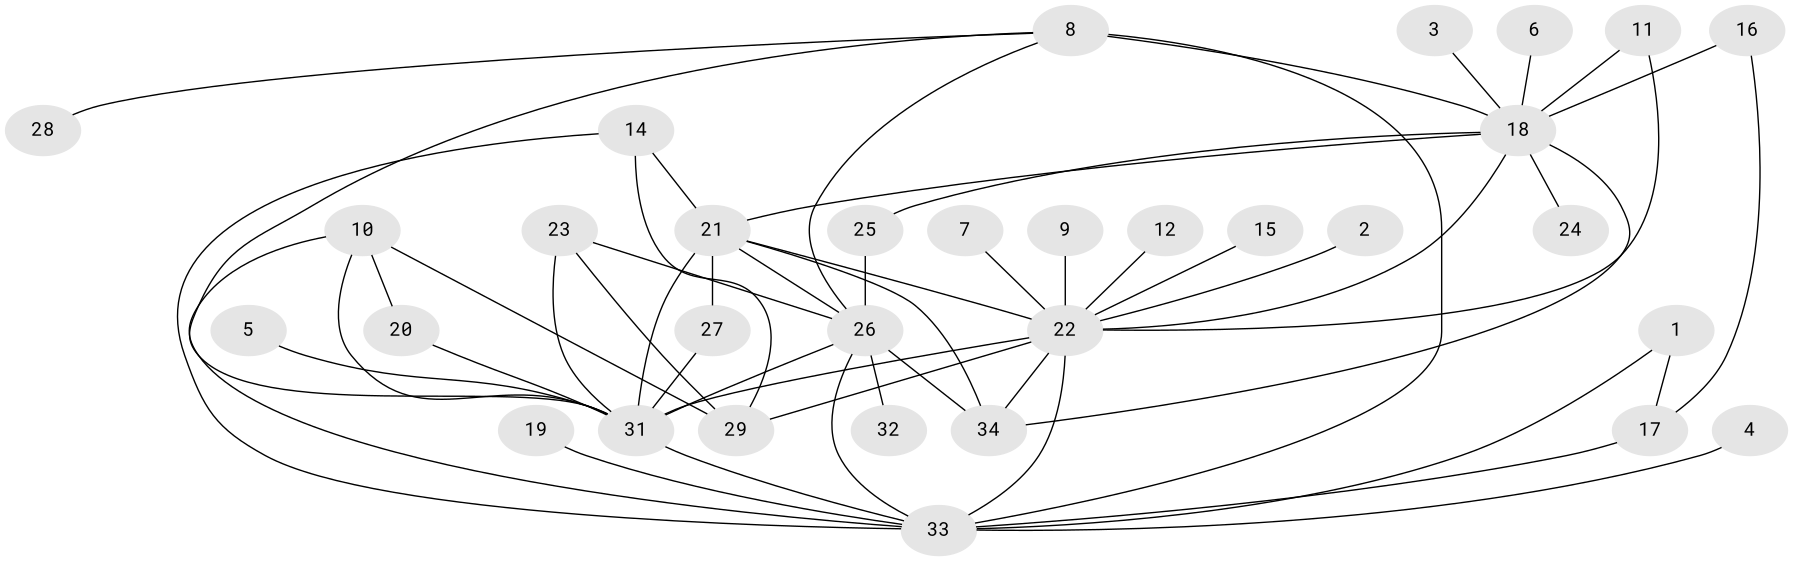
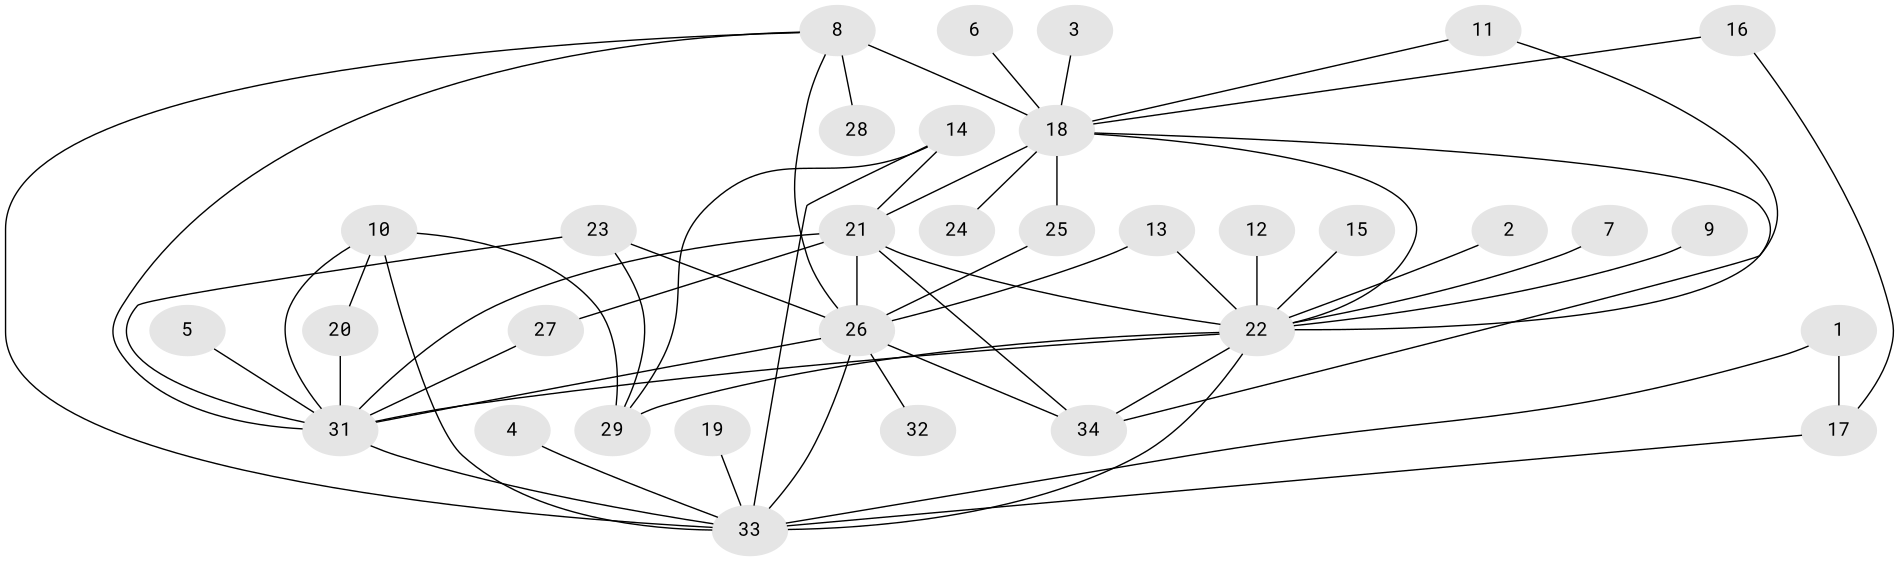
node "13": added
